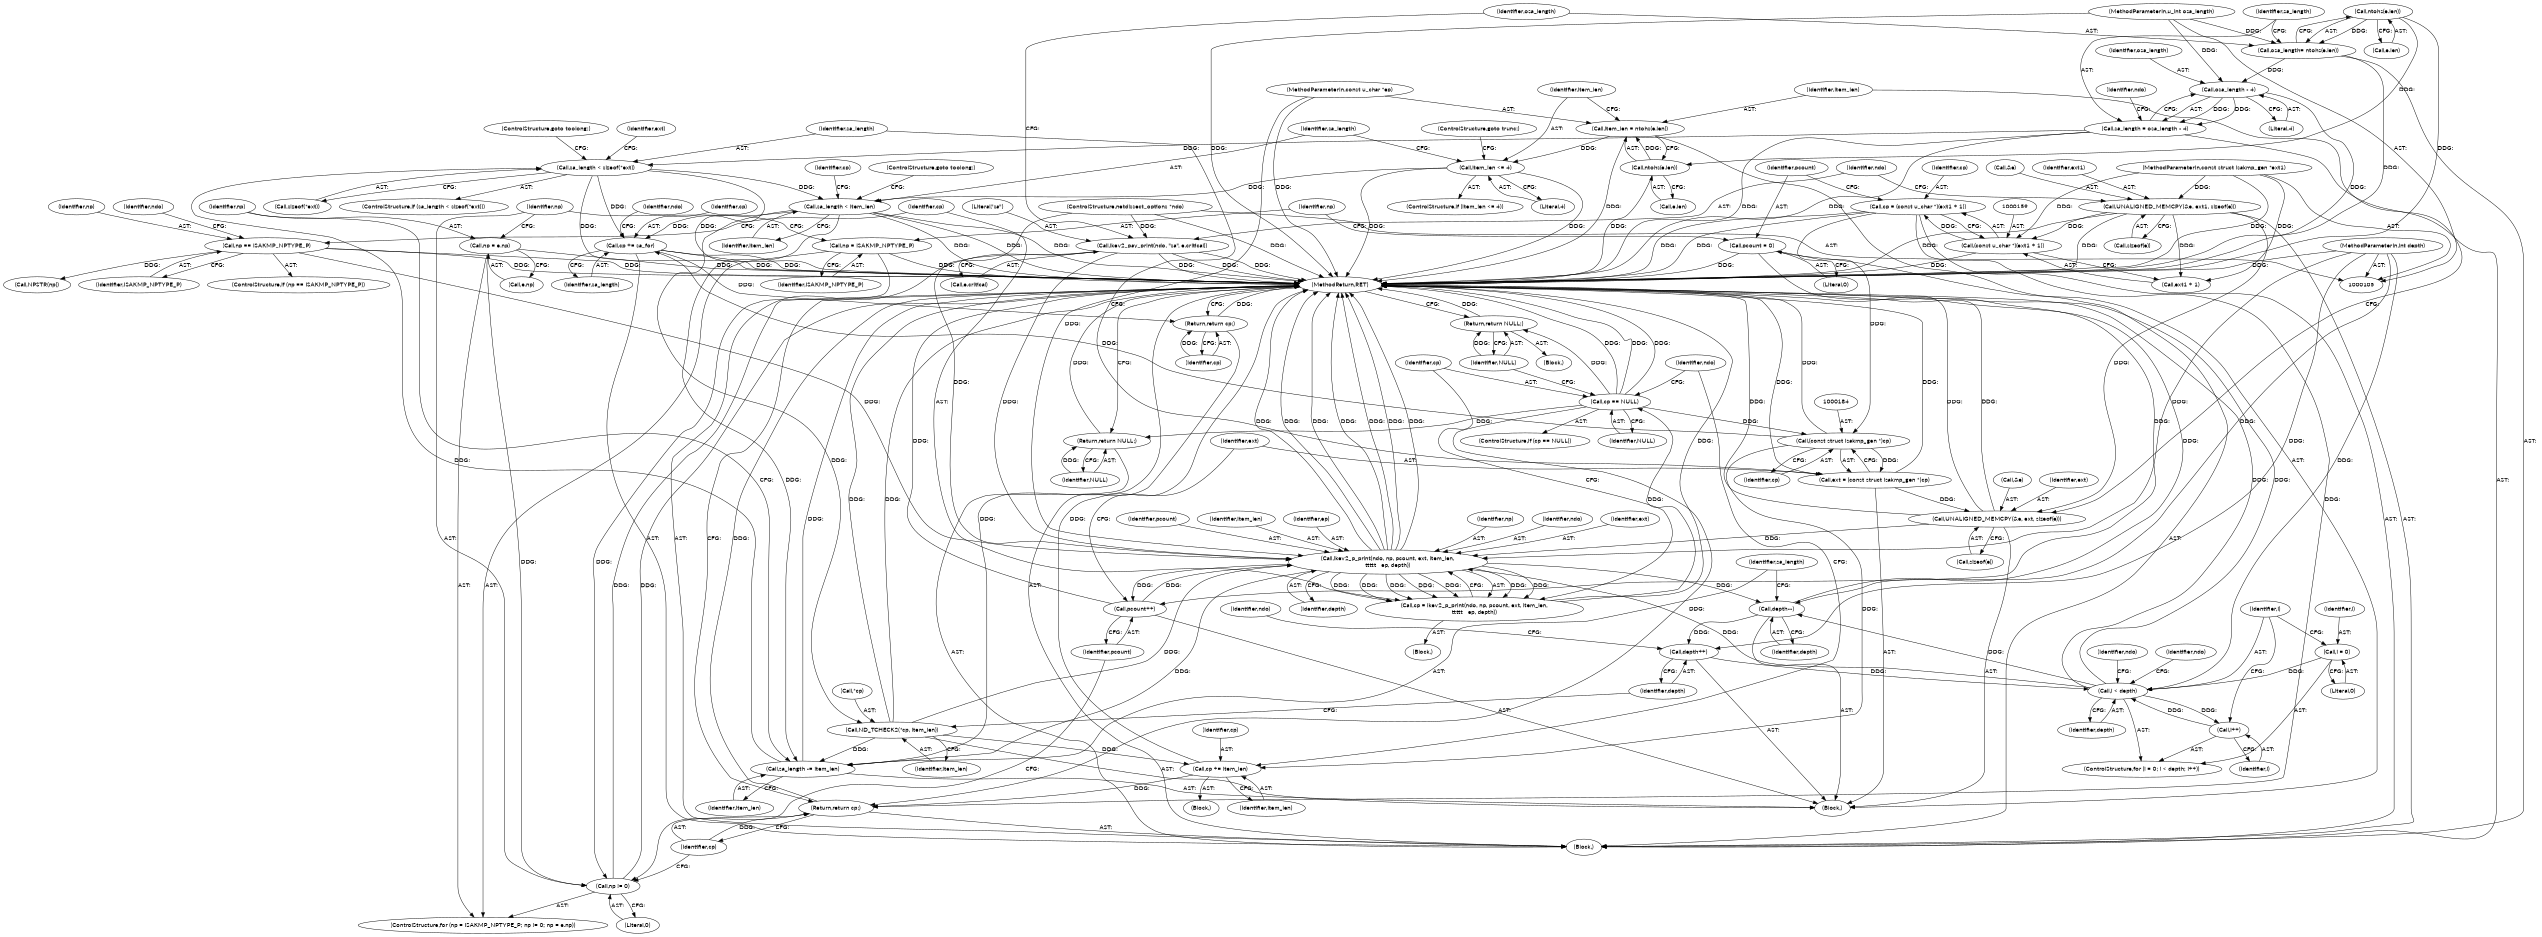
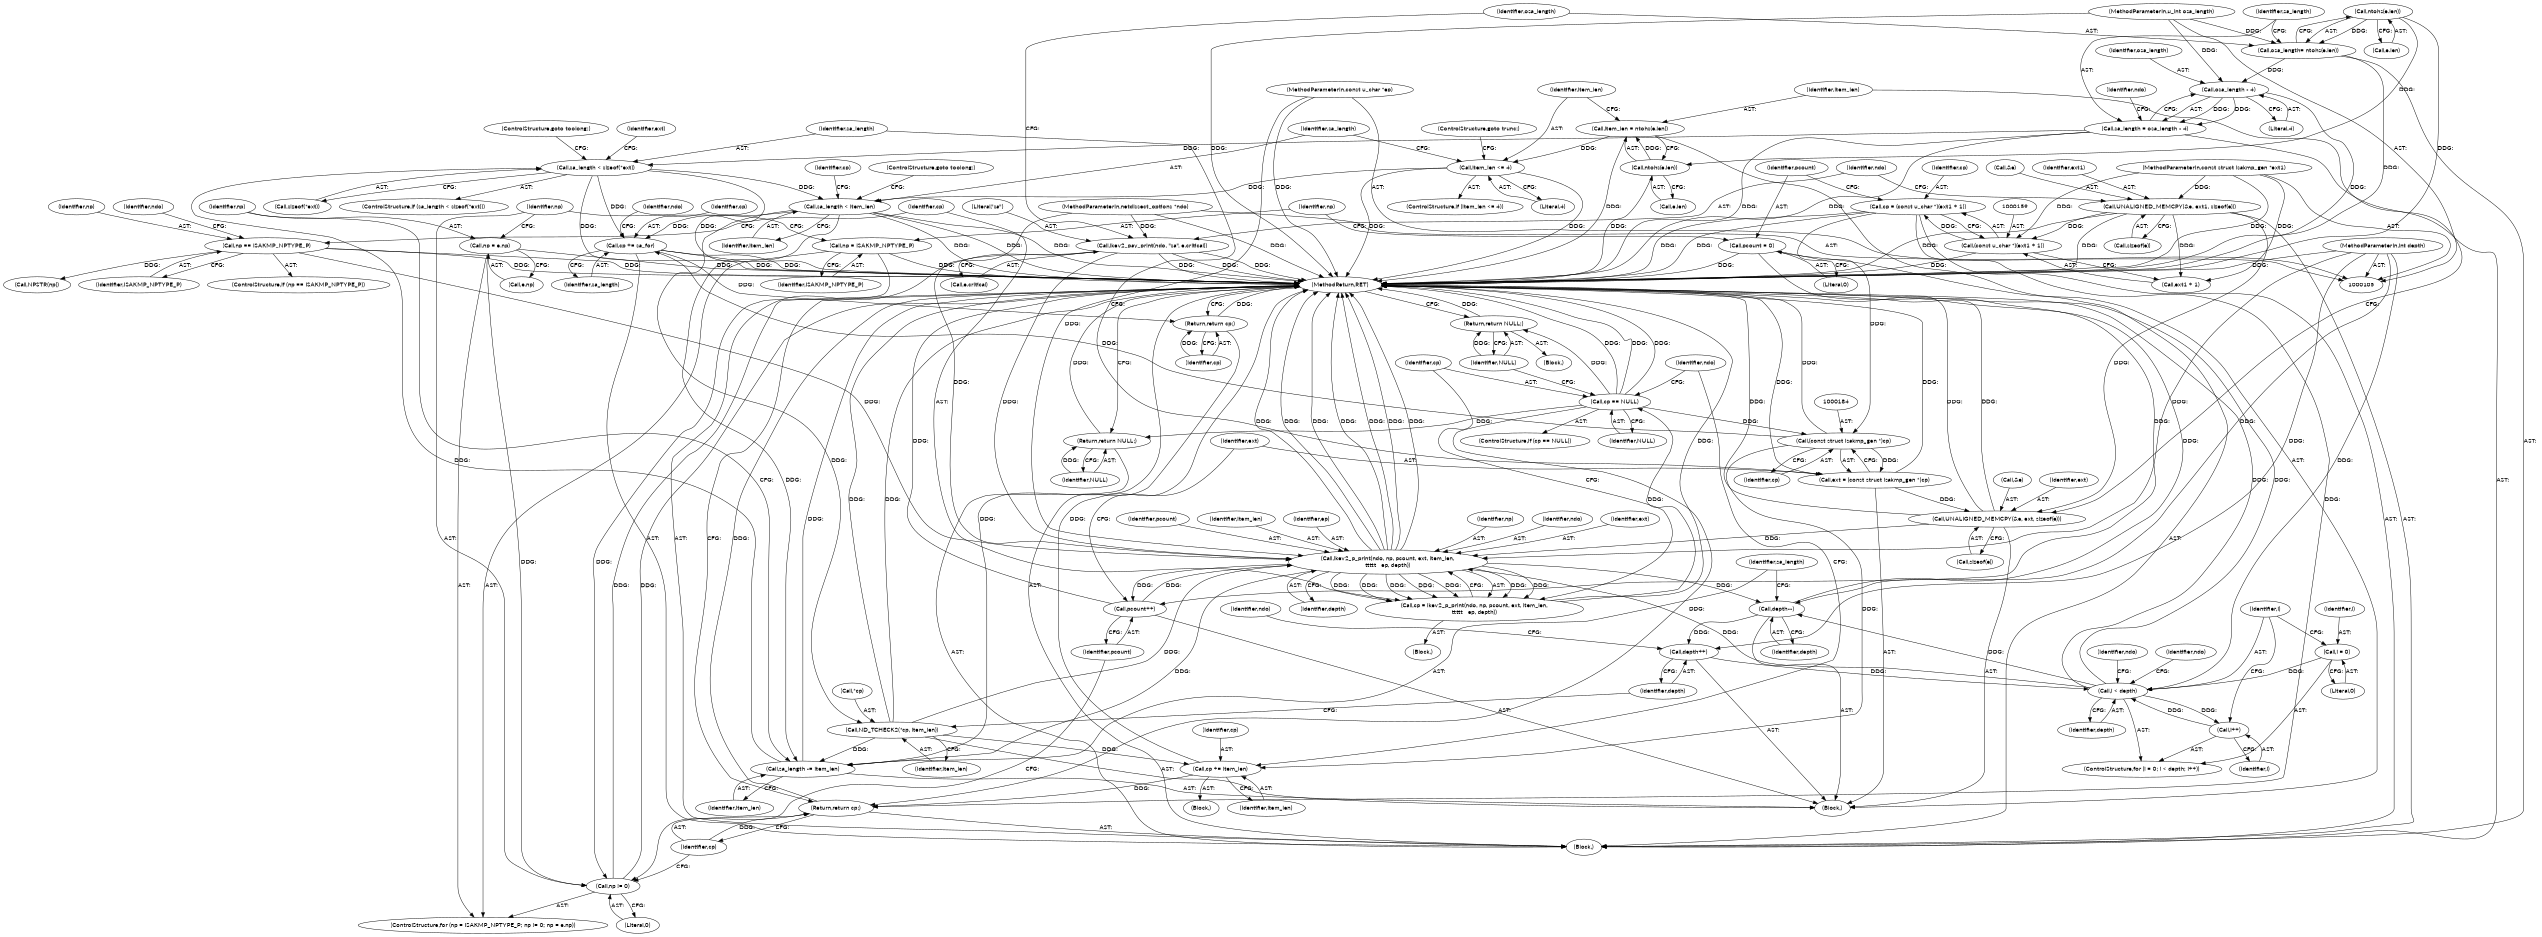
edge "(MethodParameterIn,const u_char *ep)" -> "(Call,item_len = ntohs(e.len))": now "(MethodParameterIn,const u_char *ep)" -> "1000105"
node "(ControlStructure,netdissect_options *ndo)": label "(ControlStructure,netdissect_options *ndo)" -> "(MethodParameterIn,netdissect_options *ndo)"
